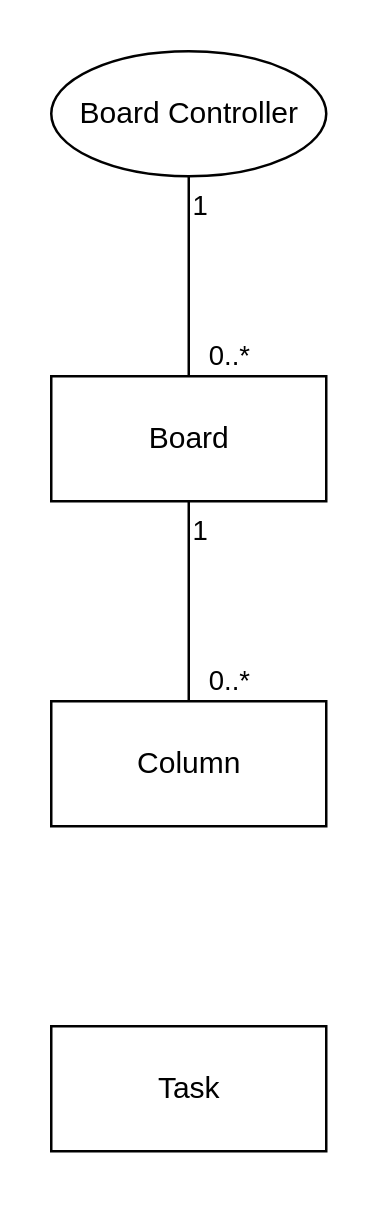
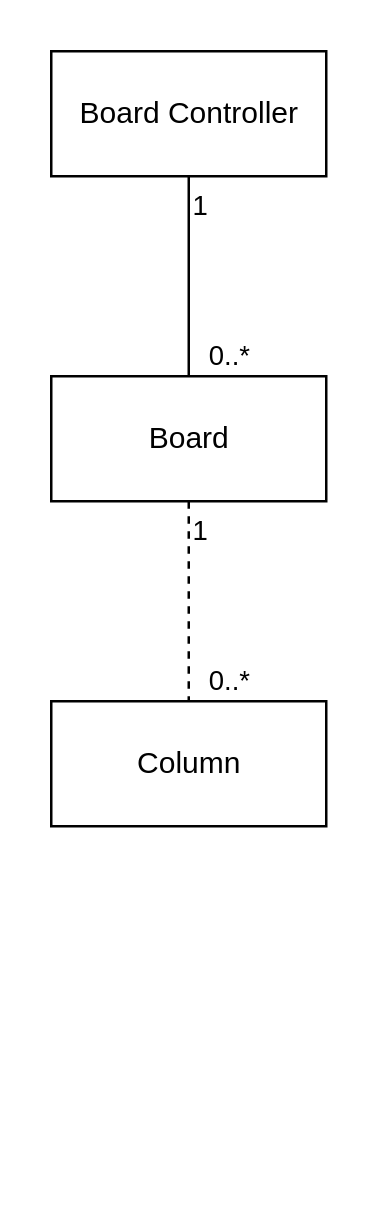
node "Board Controller": shape ellipse -> rectangle
edge "Board" -- "Column": style solid -> dashed
node "Task": removed
